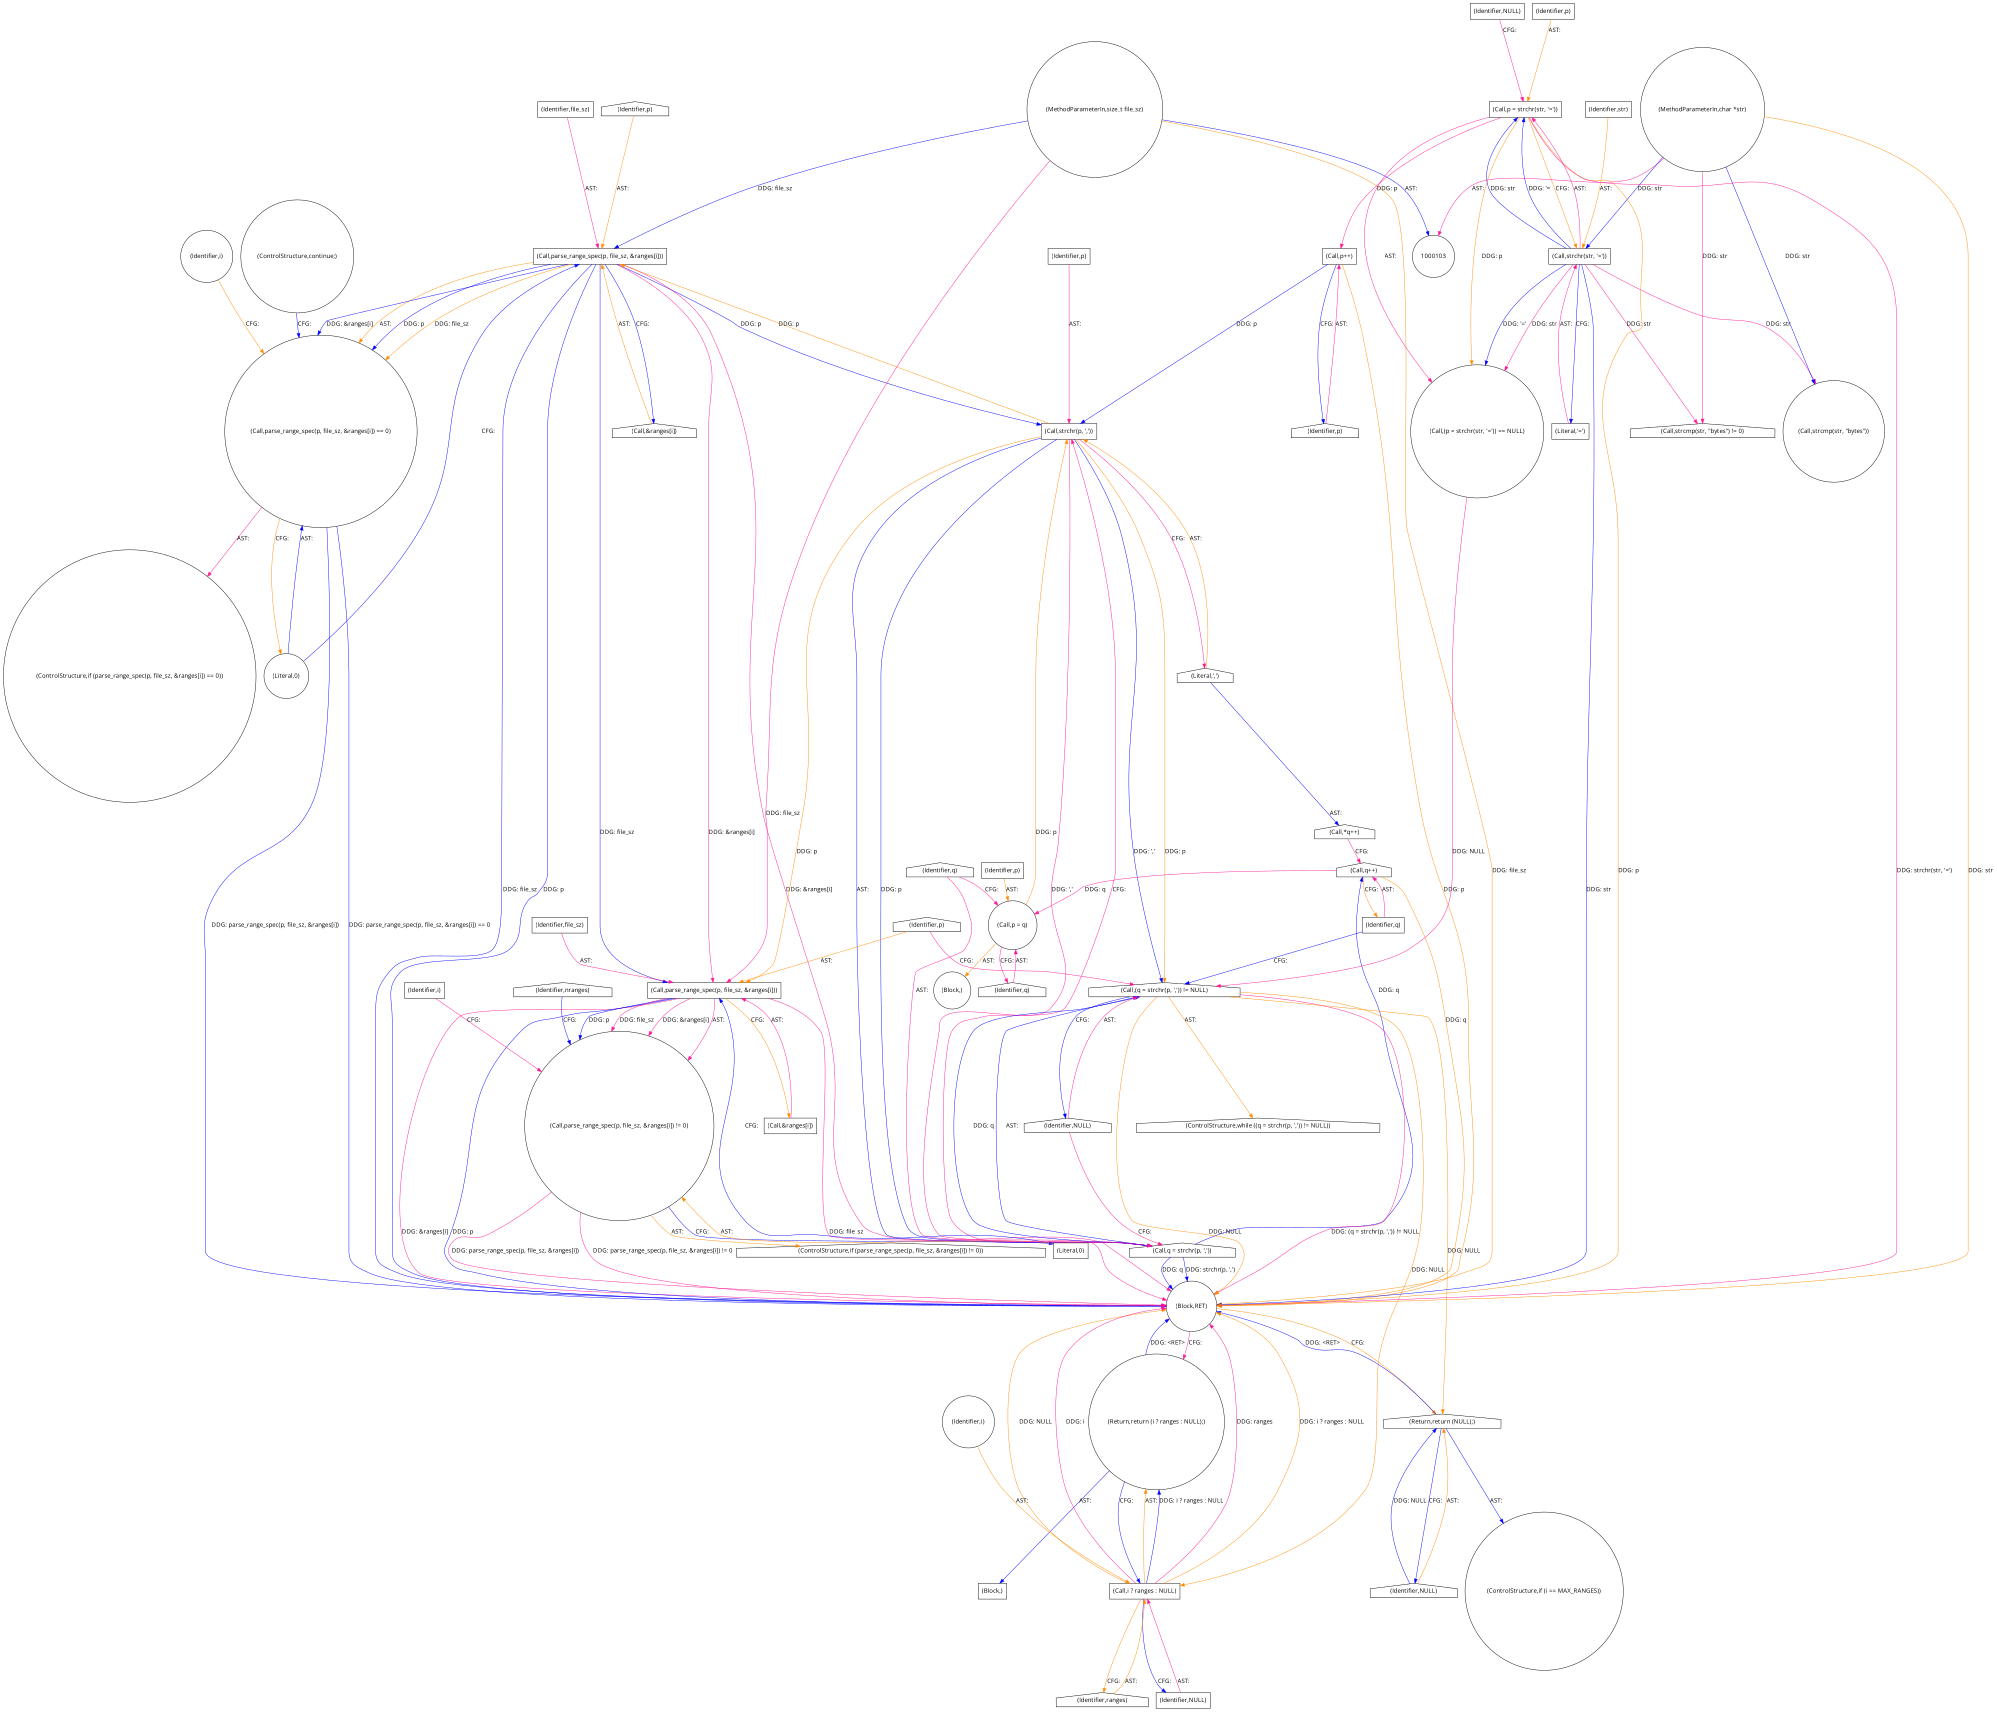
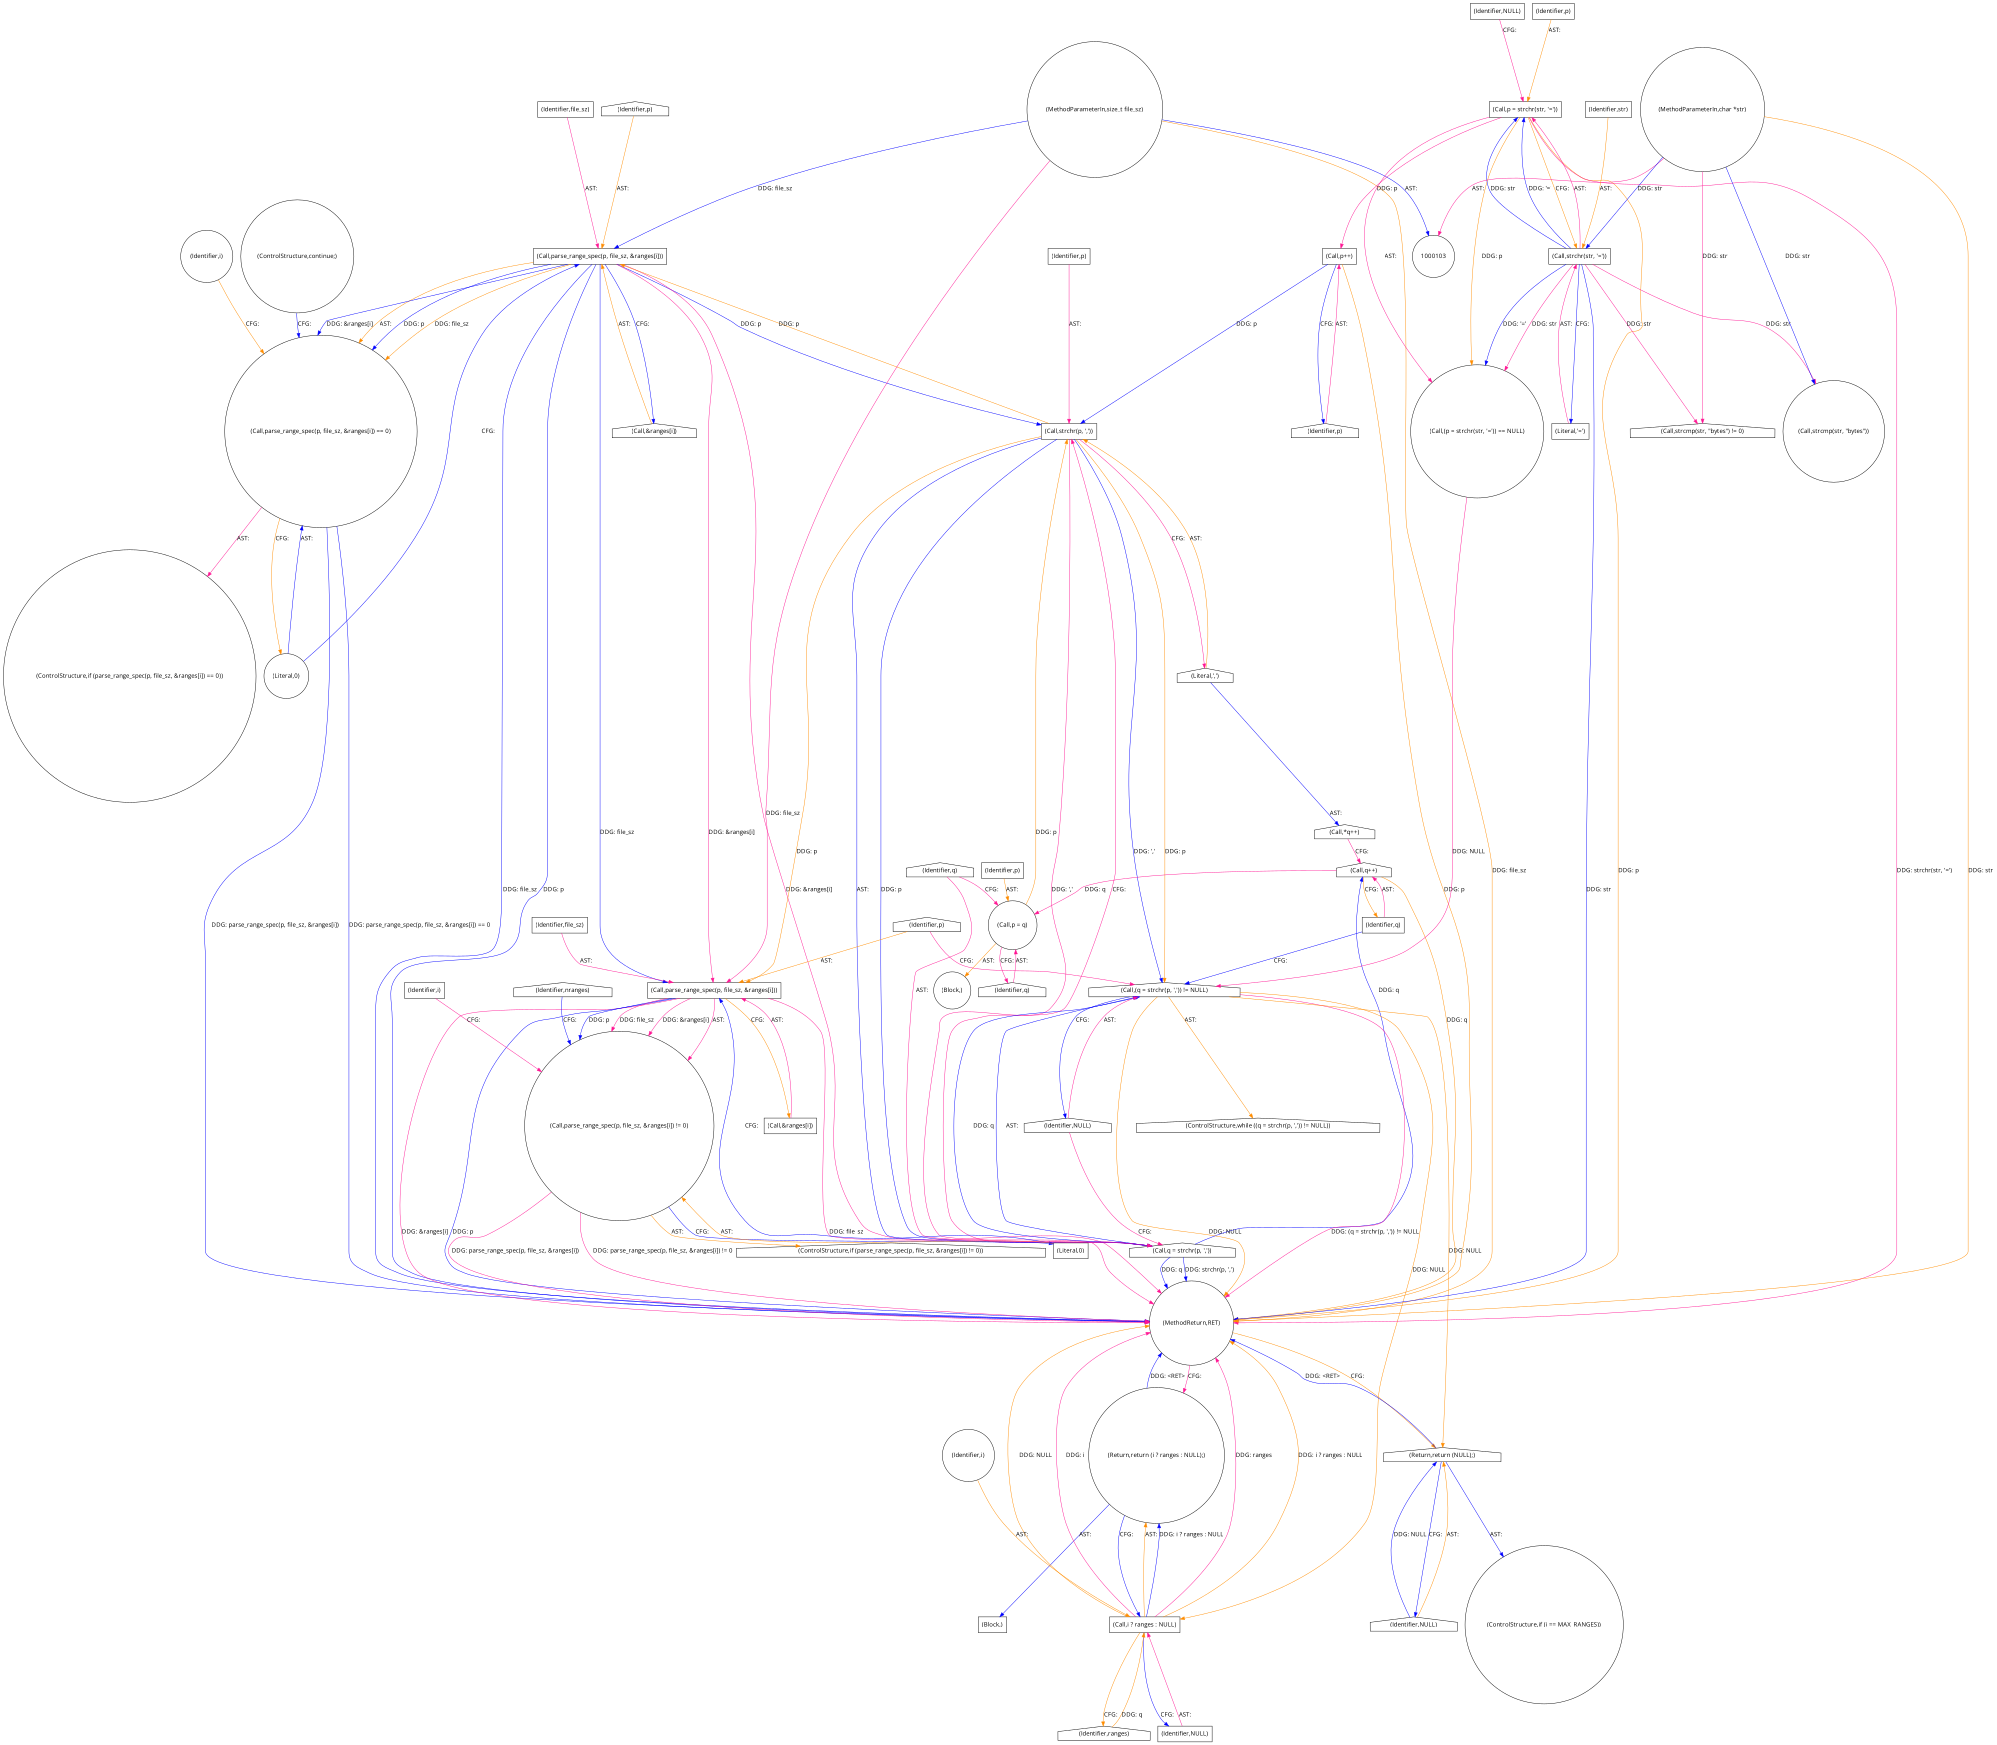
node "(Block,RET)": label "(Block,RET)" -> "(MethodReturn,RET)"
edge "(Identifier,ranges)" -> "(Call,i ? ranges : NULL)": label "AST: " -> "DDG: q"
